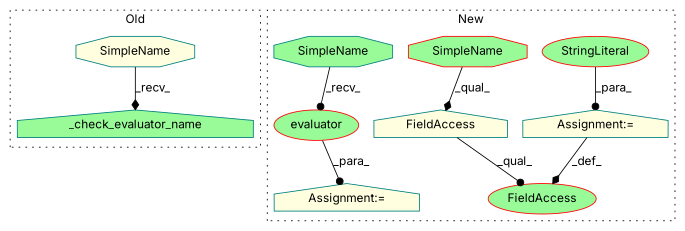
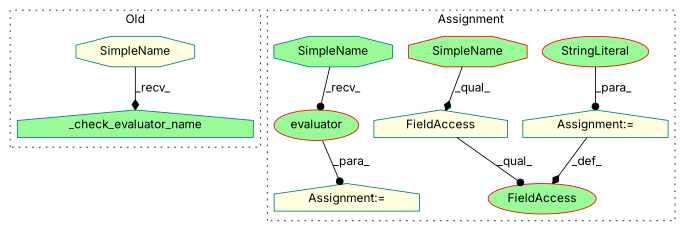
cluster "New": label "New" -> "Assignment"
